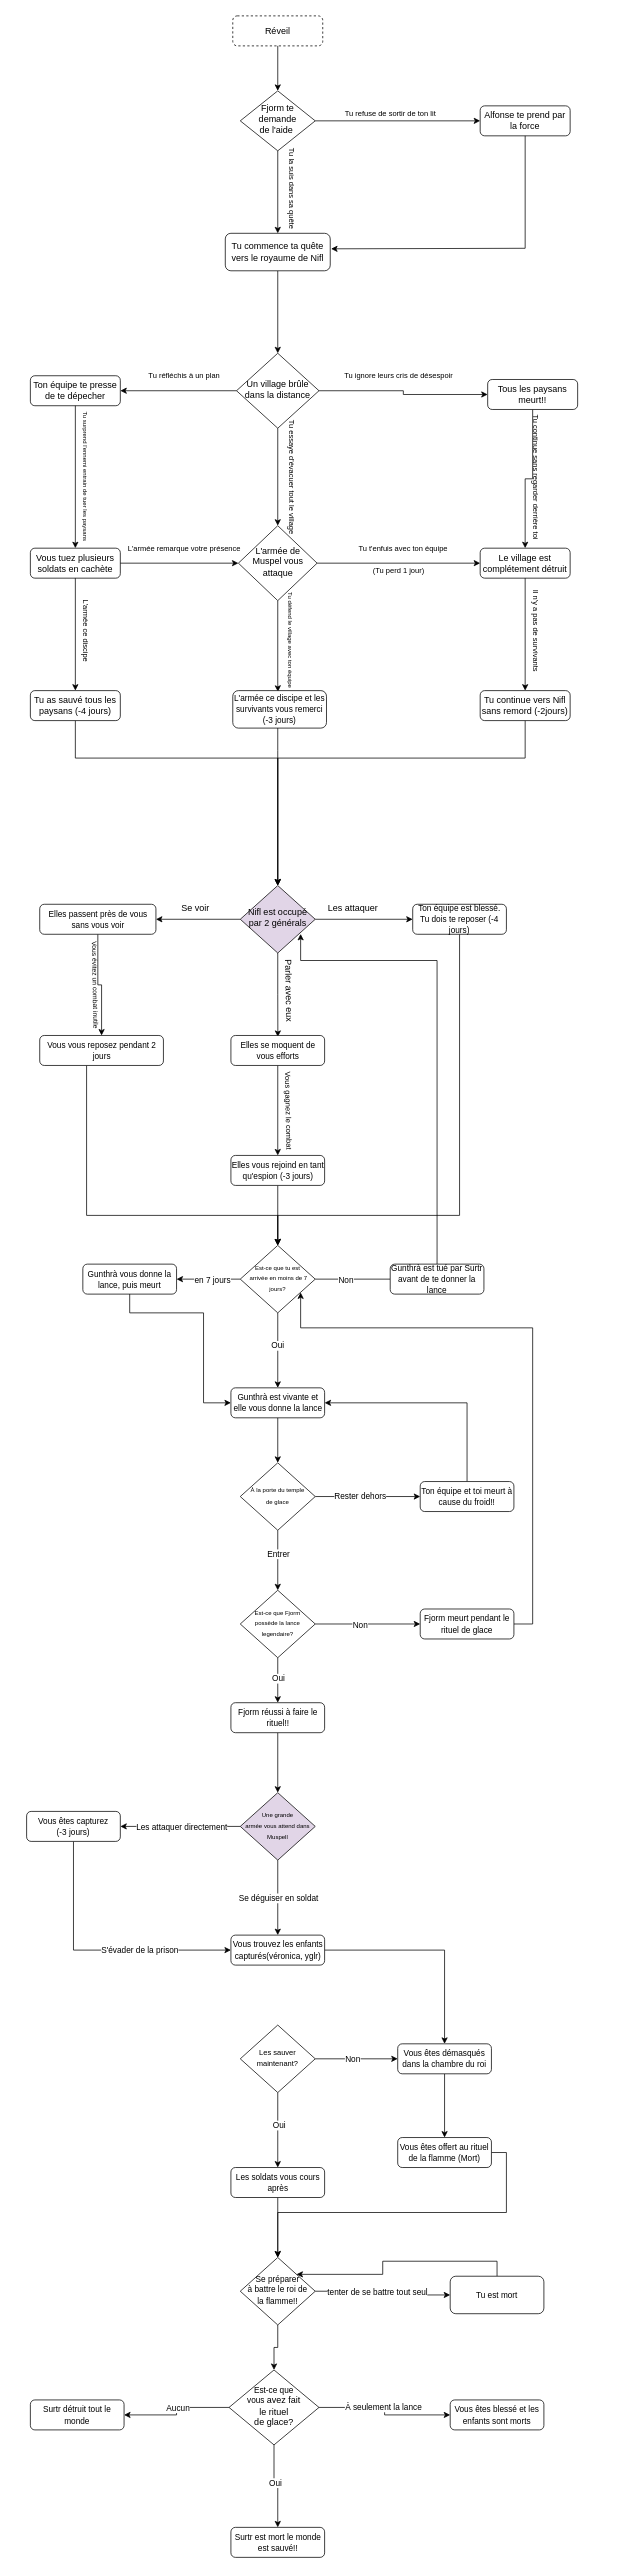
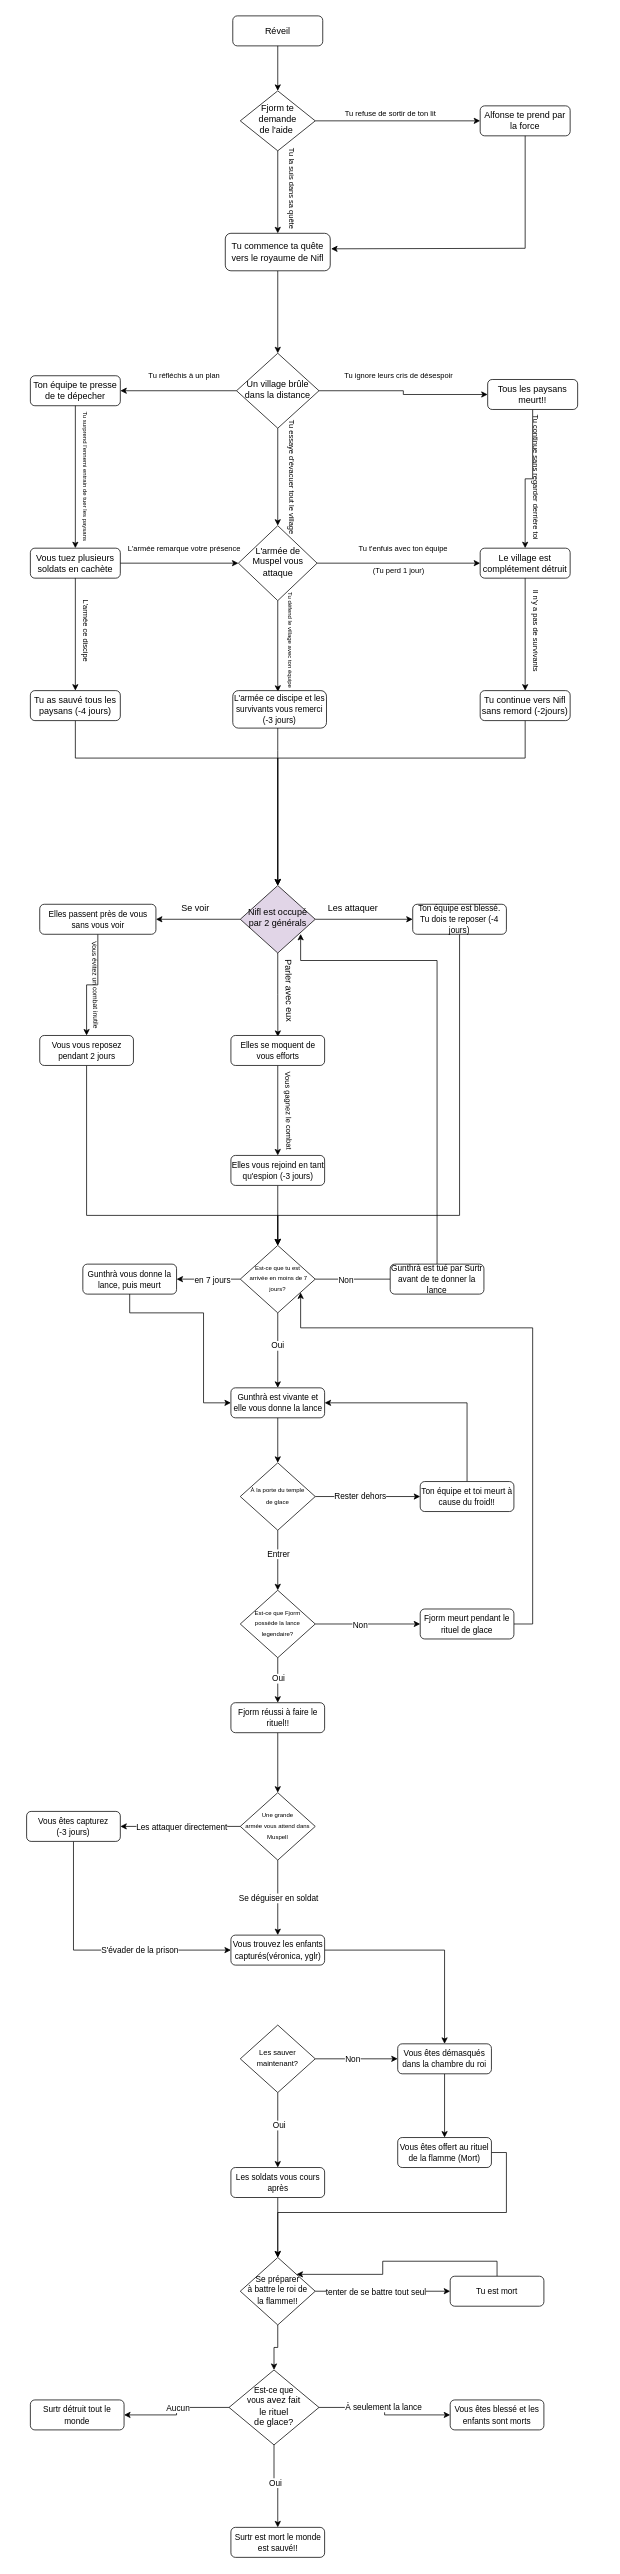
node "Réveil": style dashed -> solid
node "Vous vous reposez pendant 2 jours": size 124x30 -> 94x30
node "Une grande armée vous attend dans Muspell": fillcolor #e1d5e7 -> #ffffff
node "Tu est mort": size 94x38 -> 94x30
